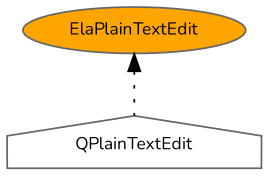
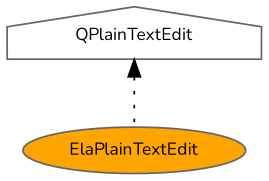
edge "QPlainTextEdit" -> "ElaPlainTextEdit": reversed
